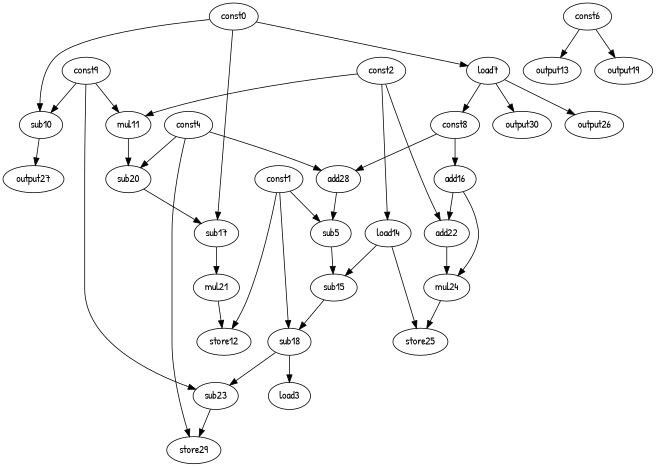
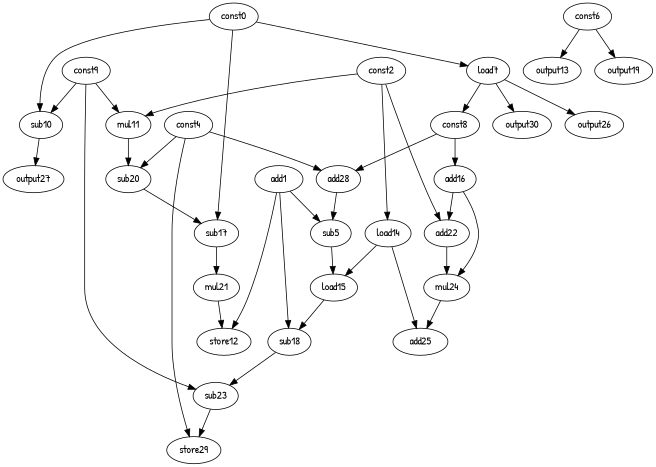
node "const1": label "const1" -> "add1"
node "sub15": label "sub15" -> "load15"
node "store25": label "store25" -> "add25"
node "load3": removed
